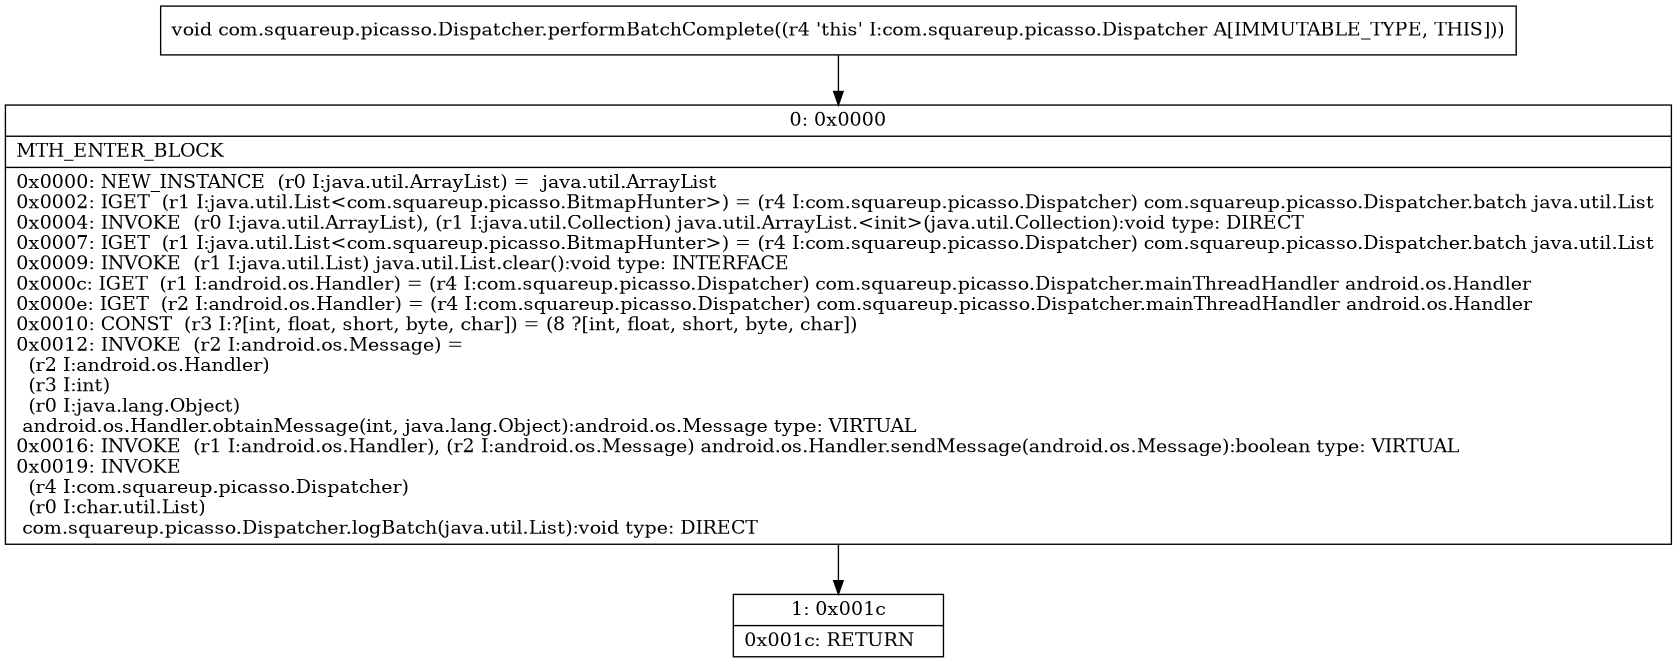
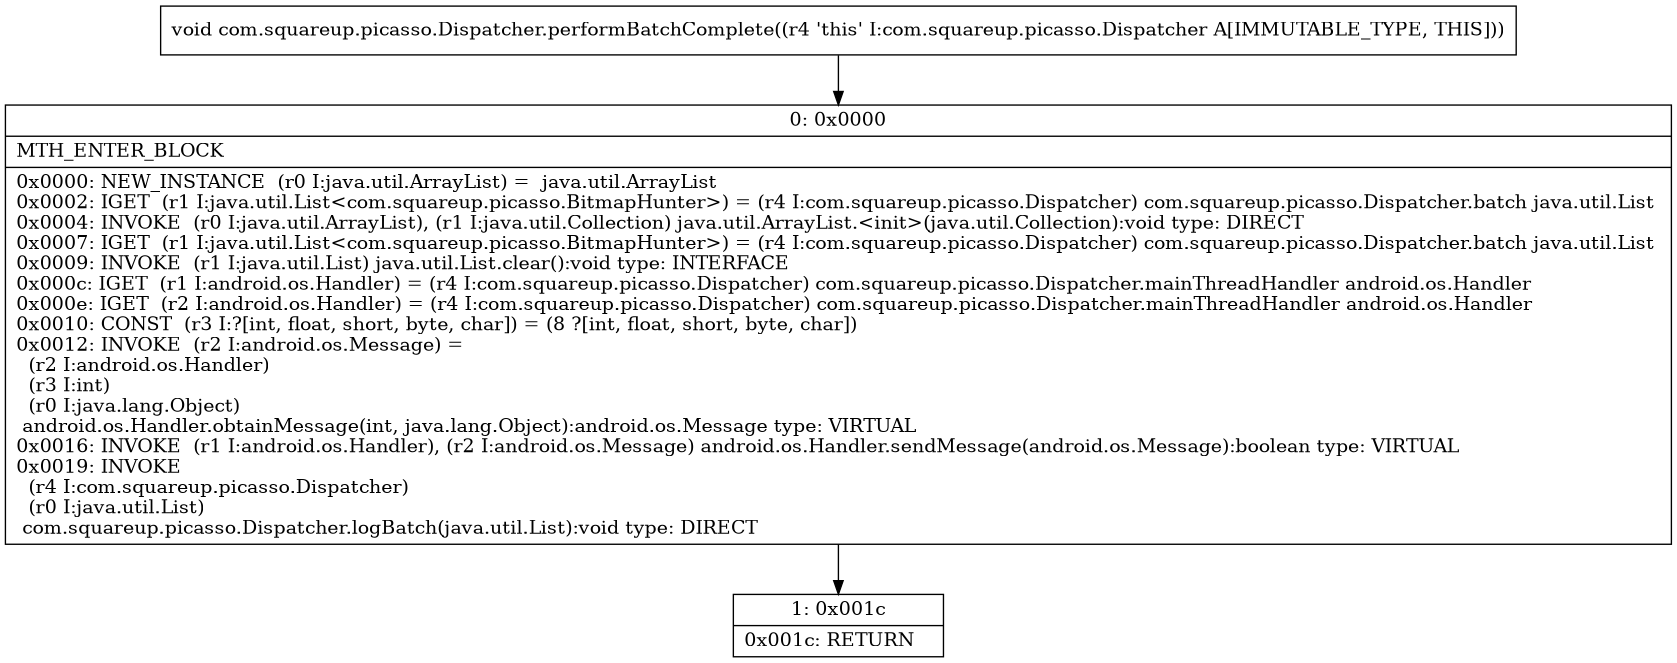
node "0: 0x0000": text "(r0 I:char.util.List)" -> "(r0 I:java.util.List)"
